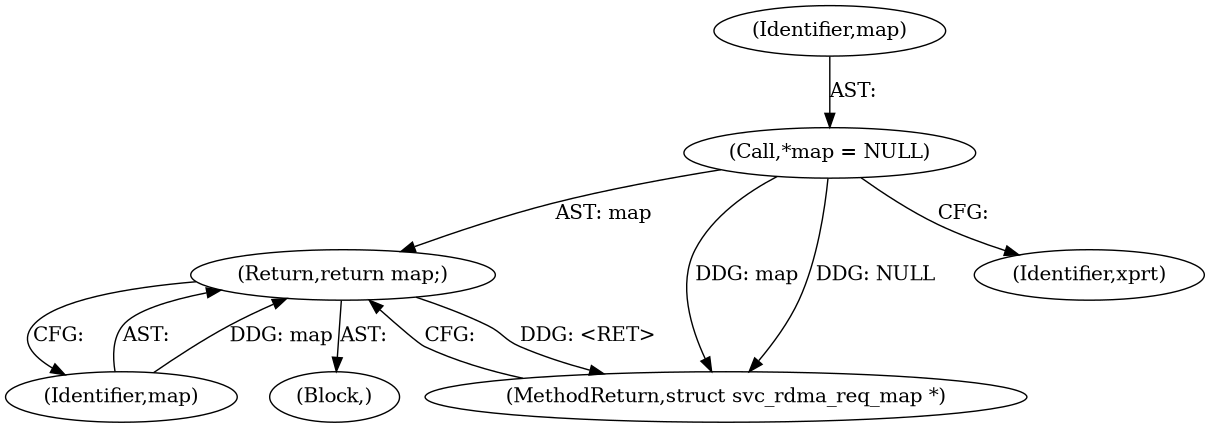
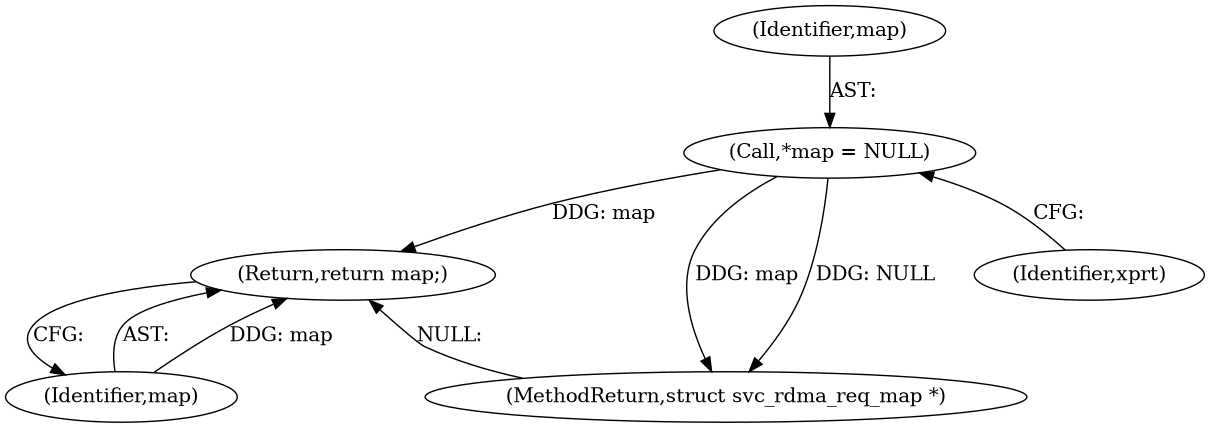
edge "(Call,*map = NULL)" -> "(Return,return map;)": label "AST: map" -> "DDG: map"
edge "(Call,*map = NULL)" -> "(Identifier,xprt)": reversed
edge "(Return,return map;)" -> "(MethodReturn,struct svc_rdma_req_map *)": removed, label "DDG: <RET>"
edge "(MethodReturn,struct svc_rdma_req_map *)" -> "(Return,return map;)": label "CFG: " -> "NULL: "
node "(Block,)": removed
